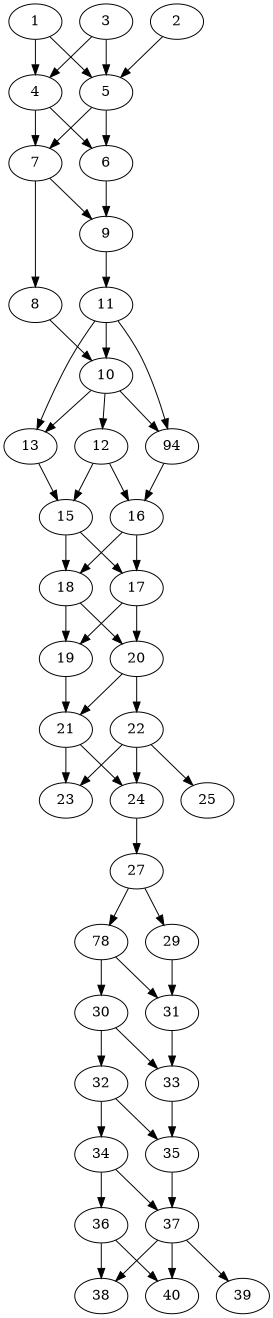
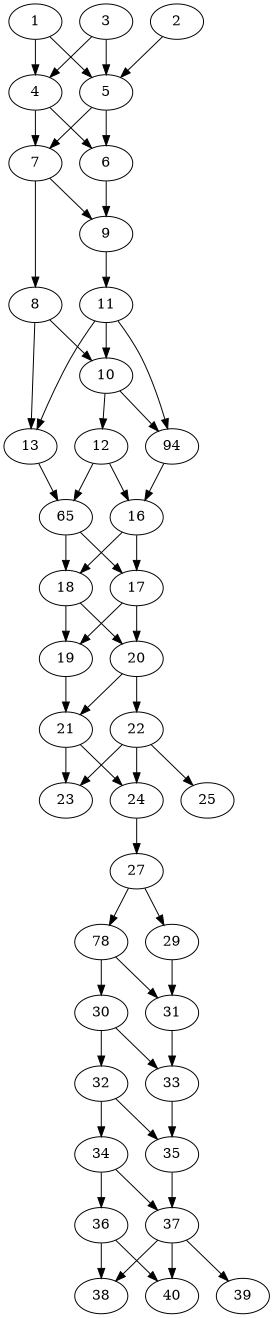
edge "10" -> "13": now "8" -> "13"
node "15": label "15" -> "65"
